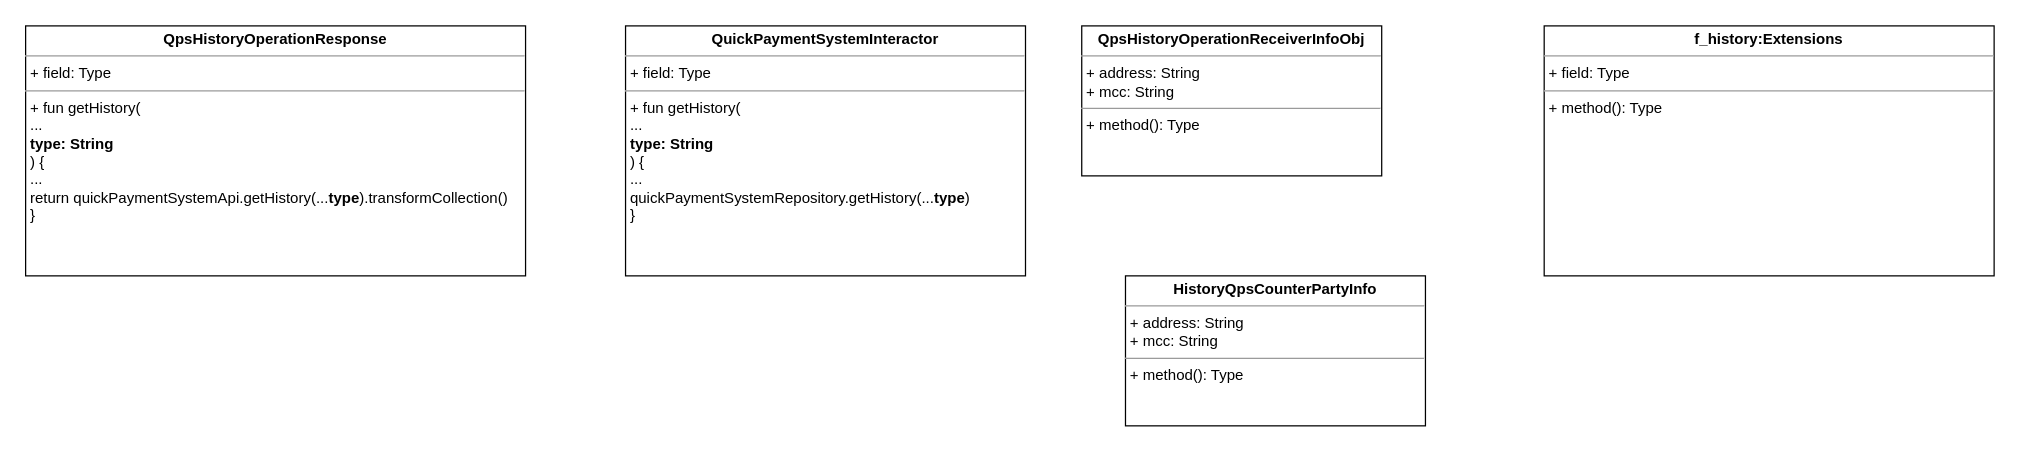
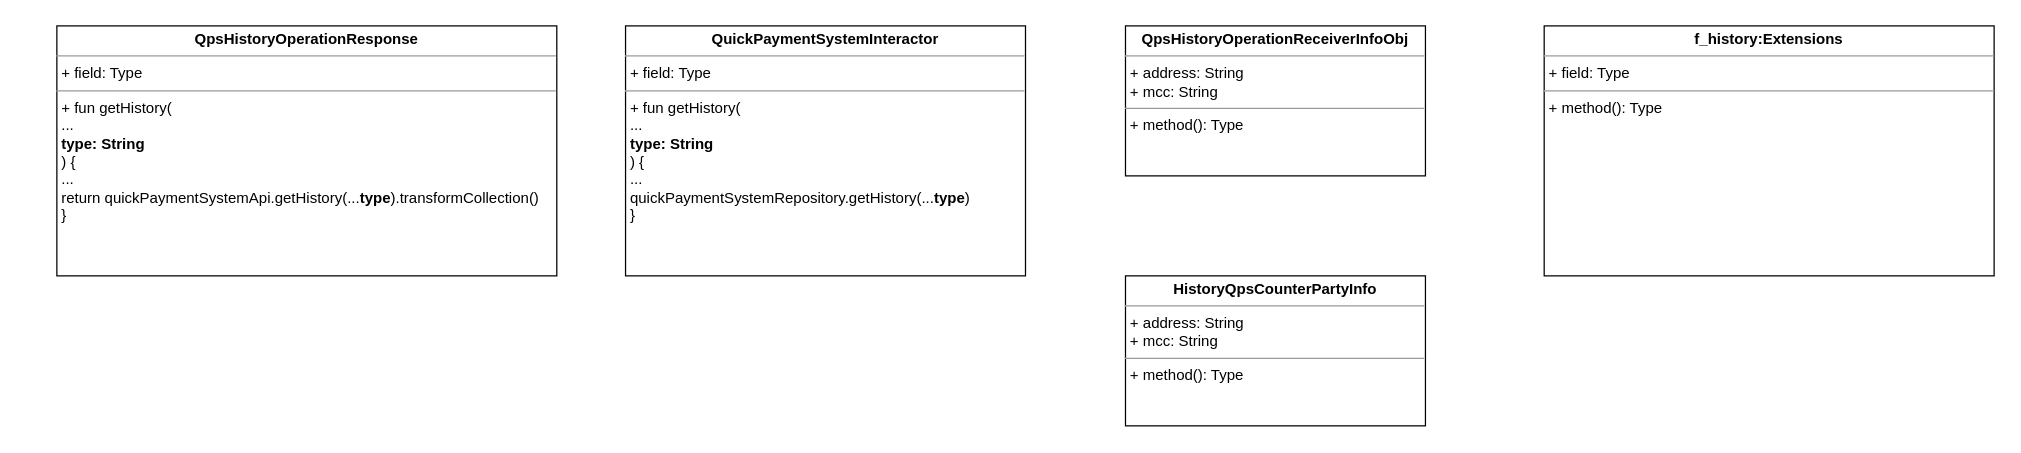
node "QpsHistoryOperationReceiverInfoObj + address: String + mcc: String + method(): Type": moved (1232, 101) -> (1276, 101)
node "QpsHistoryOperationResponse + field: Type + fun getHistory( ... type: String ) { ... return quickPaymentSystemApi.getHistory(...type).transformCollection() }": moved (276, 151) -> (307, 151)
